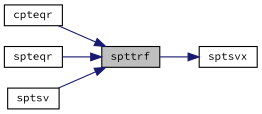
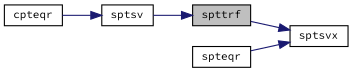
edge "cpteqr" -> "spttrf": now "cpteqr" -> "sptsv"
edge "spteqr" -> "spttrf": now "spteqr" -> "sptsvx"
